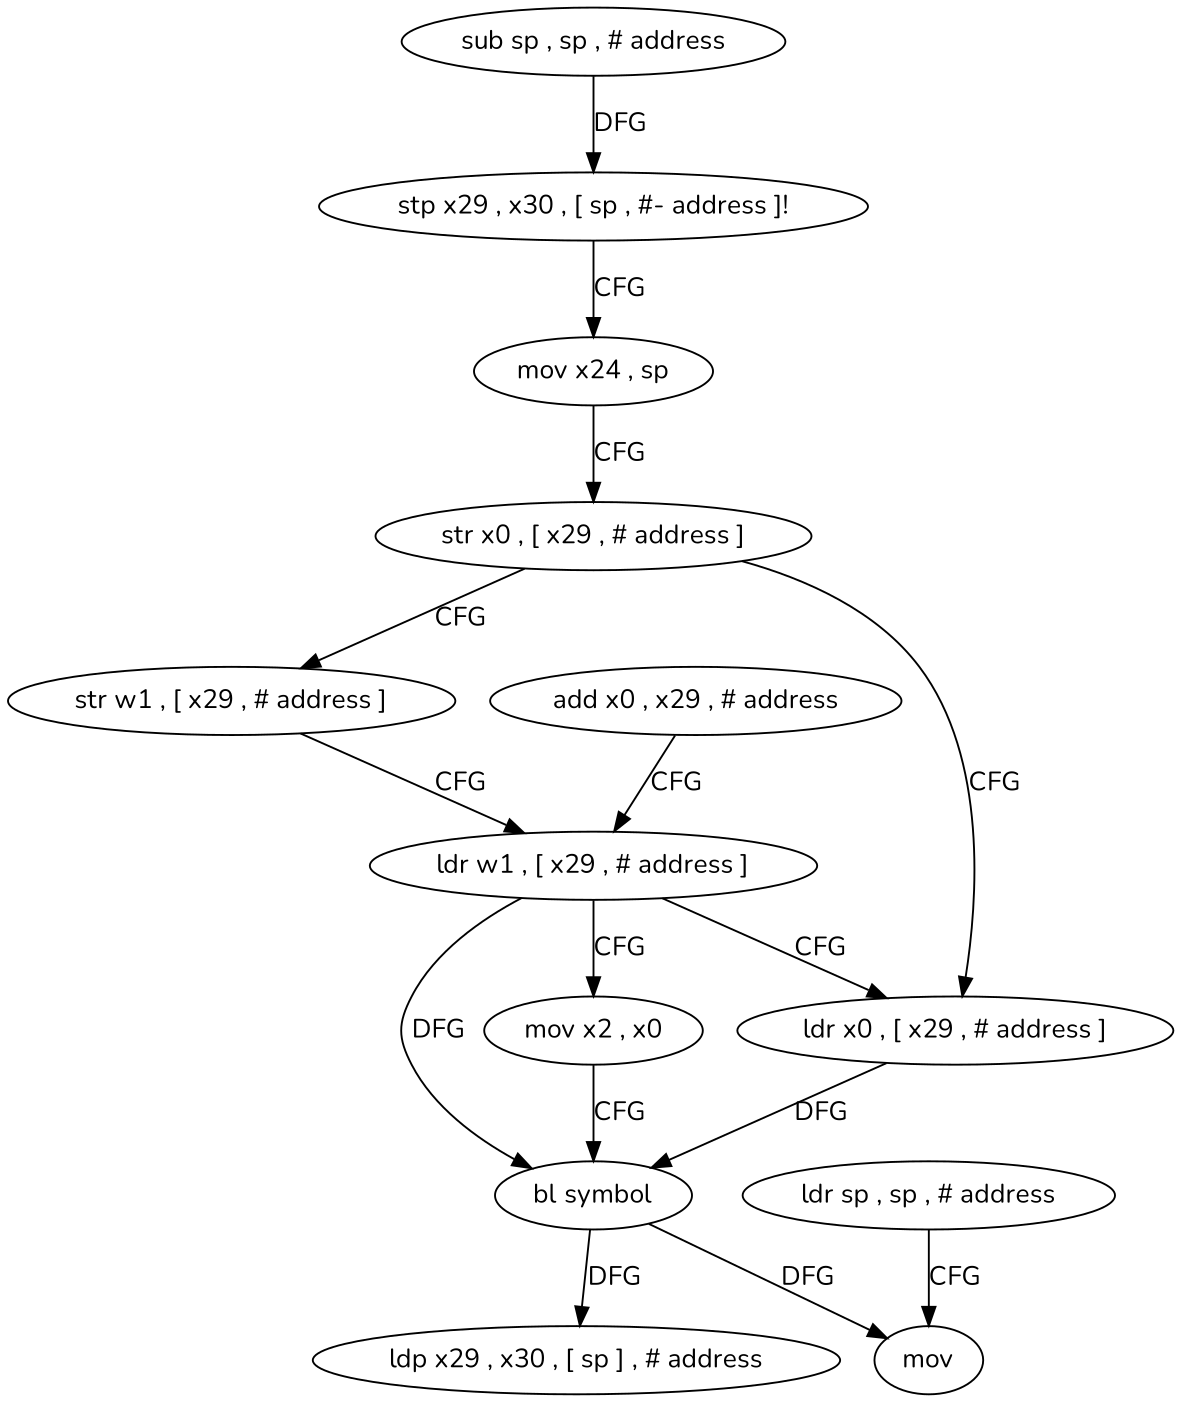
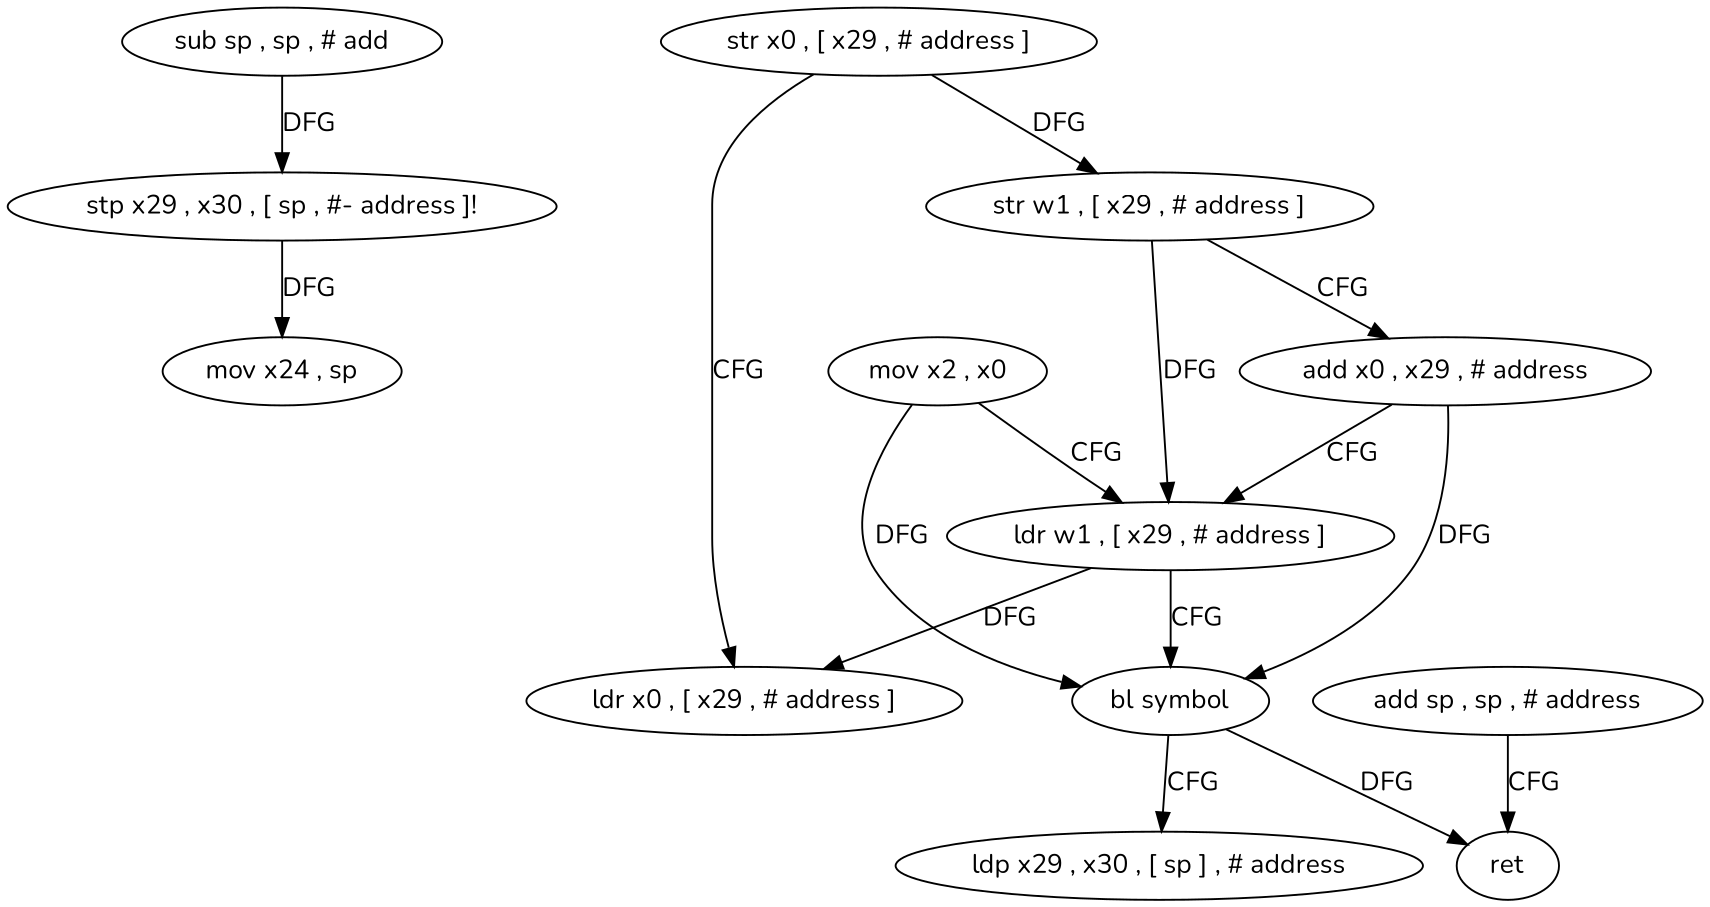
node "sub sp , sp , # address": label "sub sp , sp , # address" -> "sub sp , sp , # add"
edge "str w1 , [ x29 , # address ]" -> "add x0 , x29 , # address": added, label "CFG"
edge "stp x29 , x30 , [ sp , #- address ]!" -> "mov x24 , sp": label "CFG" -> "DFG"
edge "mov x24 , sp" -> "str x0 , [ x29 , # address ]": removed, label "CFG"
edge "str x0 , [ x29 , # address ]" -> "str w1 , [ x29 , # address ]": label "CFG" -> "DFG"
edge "str w1 , [ x29 , # address ]" -> "ldr w1 , [ x29 , # address ]": label "CFG" -> "DFG"
edge "ldr w1 , [ x29 , # address ]" -> "mov x2 , x0": reversed
edge "ldr w1 , [ x29 , # address ]" -> "ldr x0 , [ x29 , # address ]": label "CFG" -> "DFG"
edge "ldr w1 , [ x29 , # address ]" -> "bl symbol": label "DFG" -> "CFG"
edge "ldr x0 , [ x29 , # address ]" -> "bl symbol": now "add x0 , x29 , # address" -> "bl symbol"
edge "mov x2 , x0" -> "bl symbol": label "CFG" -> "DFG"
node "ldr sp , sp , # address": label "ldr sp , sp , # address" -> "add sp , sp , # address"
edge "bl symbol" -> "ldp x29 , x30 , [ sp ] , # address": label "DFG" -> "CFG"
node "mov": label "mov" -> "ret"
